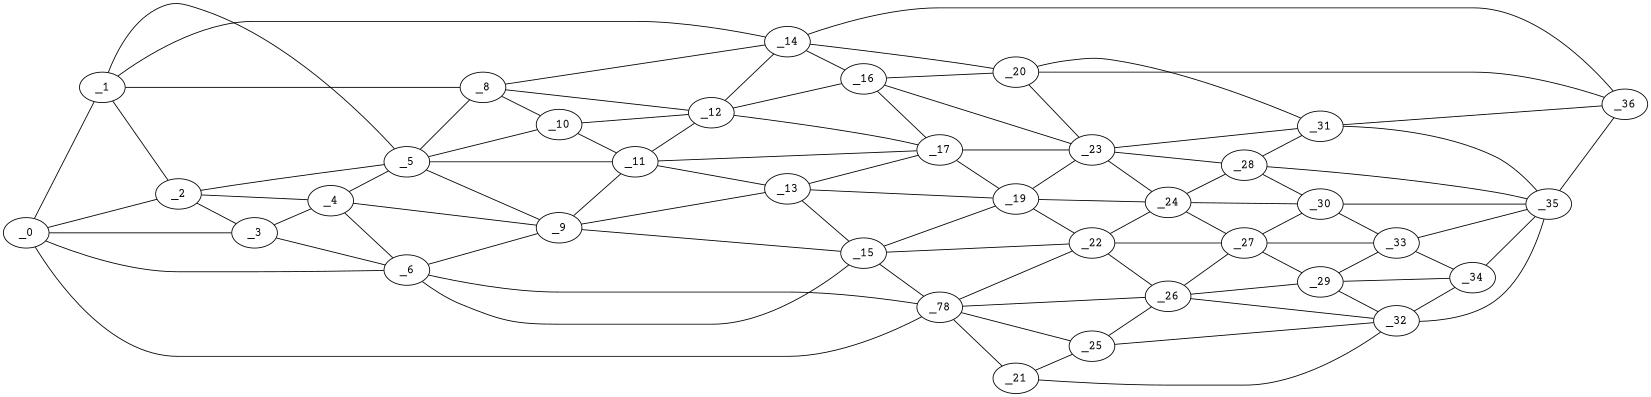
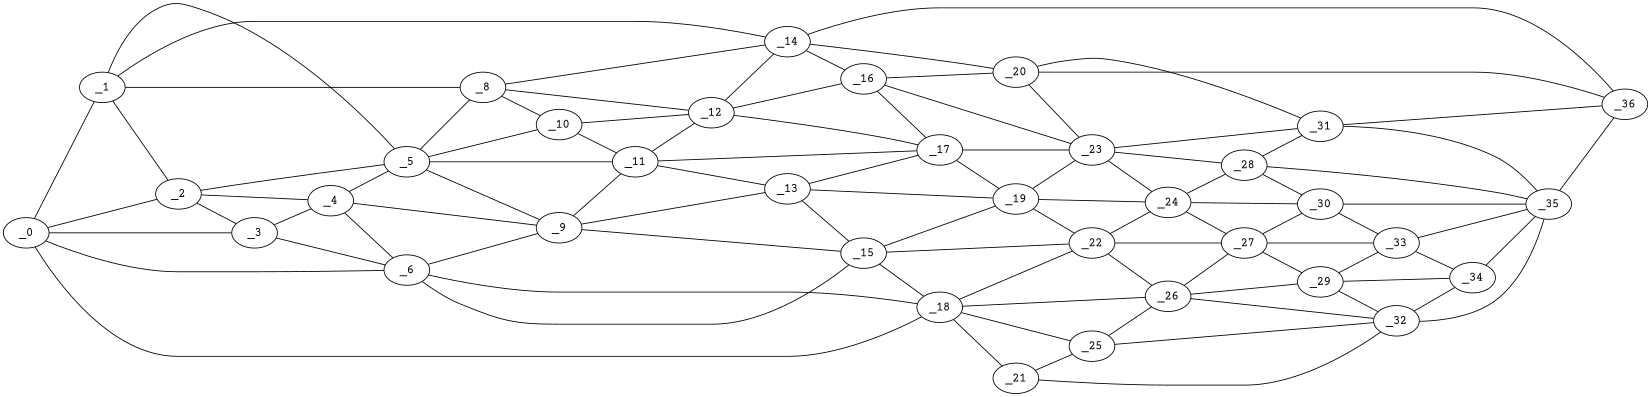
node "_78": label "_78" -> "_18"
